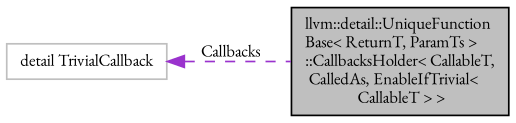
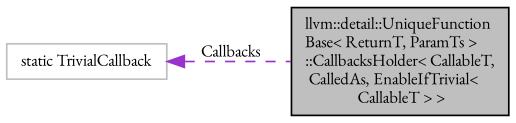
node "detail TrivialCallback": label "detail TrivialCallback" -> "static TrivialCallback"
